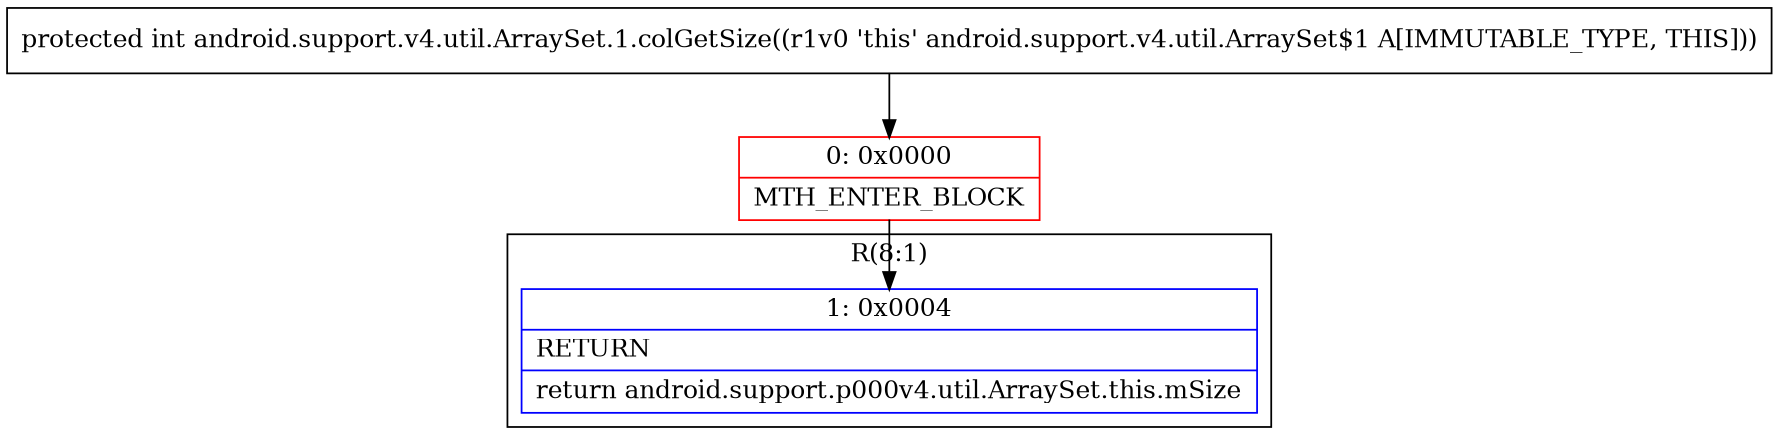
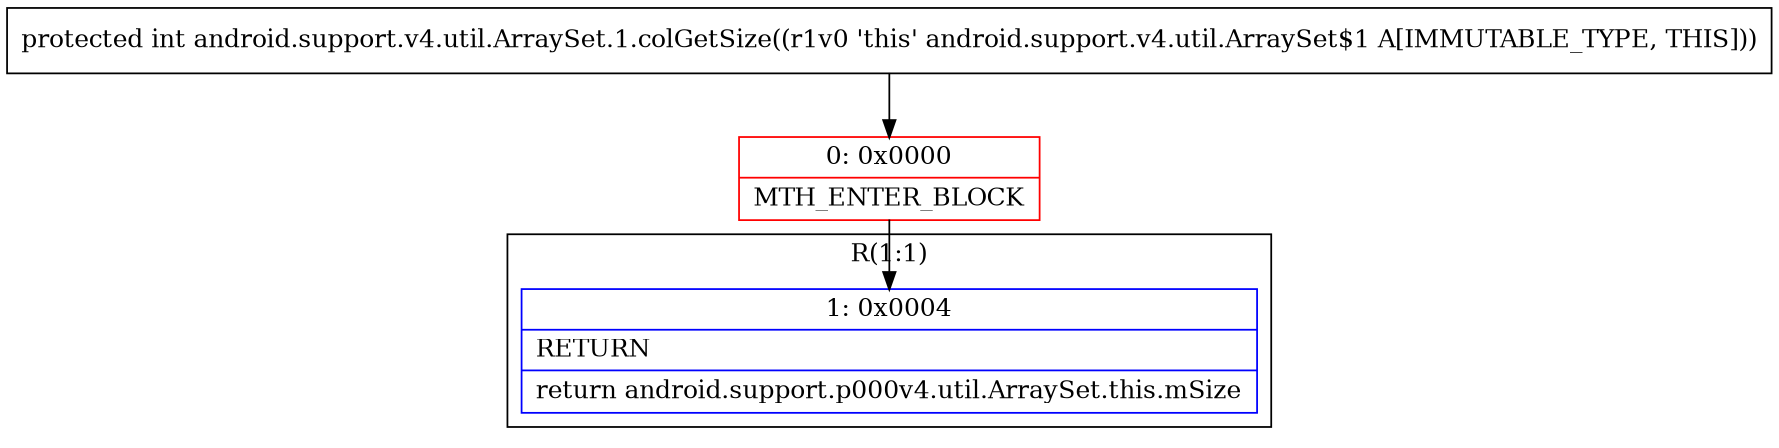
cluster "R(8:1)": label "R(8:1)" -> "R(1:1)"
